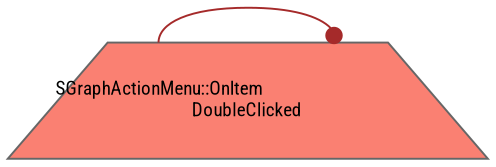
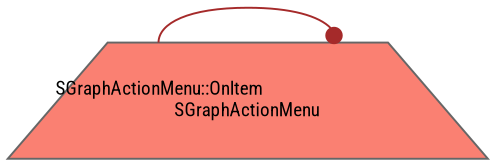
node "SGraphActionMenu::OnItem DoubleClicked": label "SGraphActionMenu::OnItem DoubleClicked" -> "SGraphActionMenu::OnItem SGraphActionMenu"
